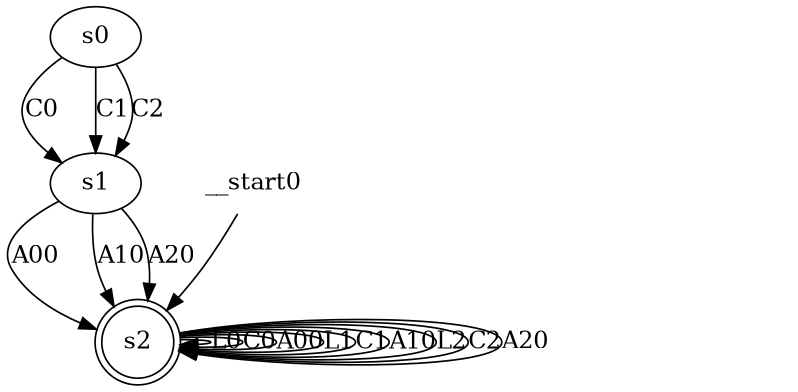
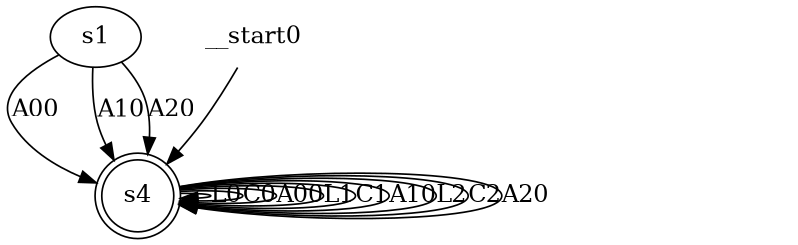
node "s0": removed
node "s2": label "s2" -> "s4"
